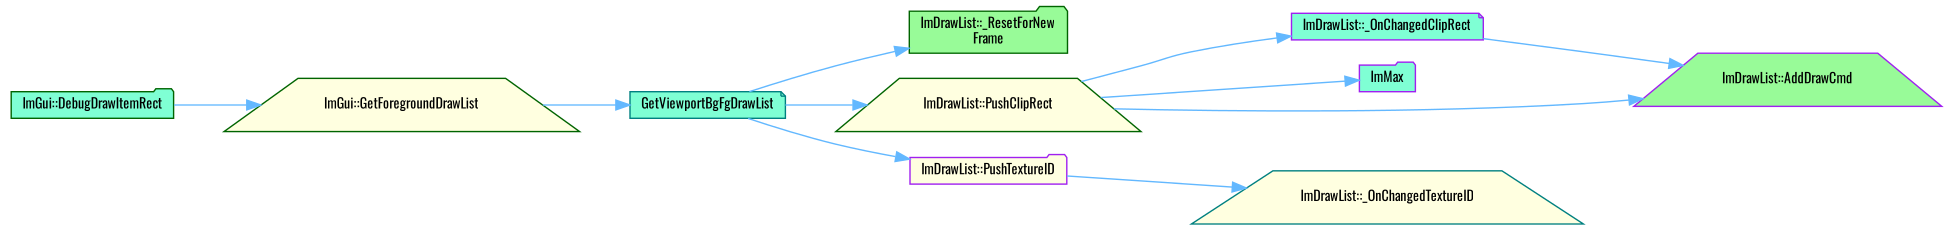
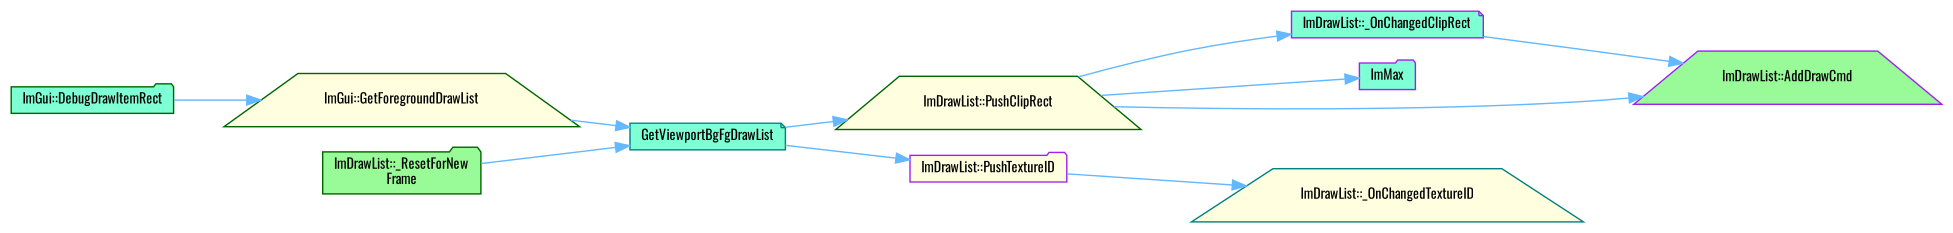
edge "GetViewportBgFgDrawList" -> "ImDrawList::_ResetForNew Frame": reversed
